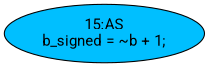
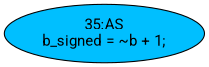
node "15:AS b_signed = ~b + 1;": label "15:AS b_signed = ~b + 1;" -> "35:AS b_signed = ~b + 1;"
